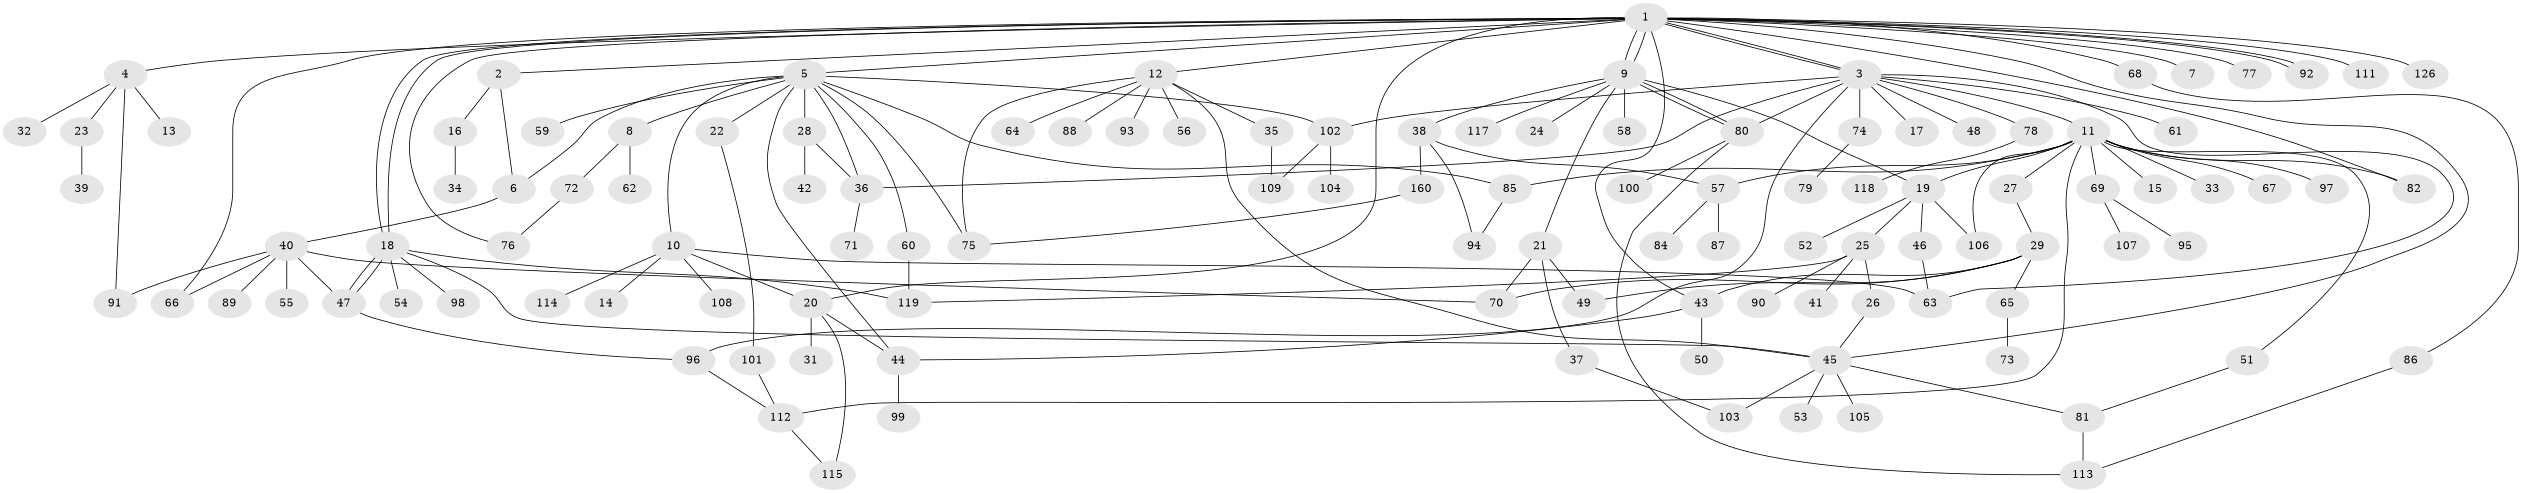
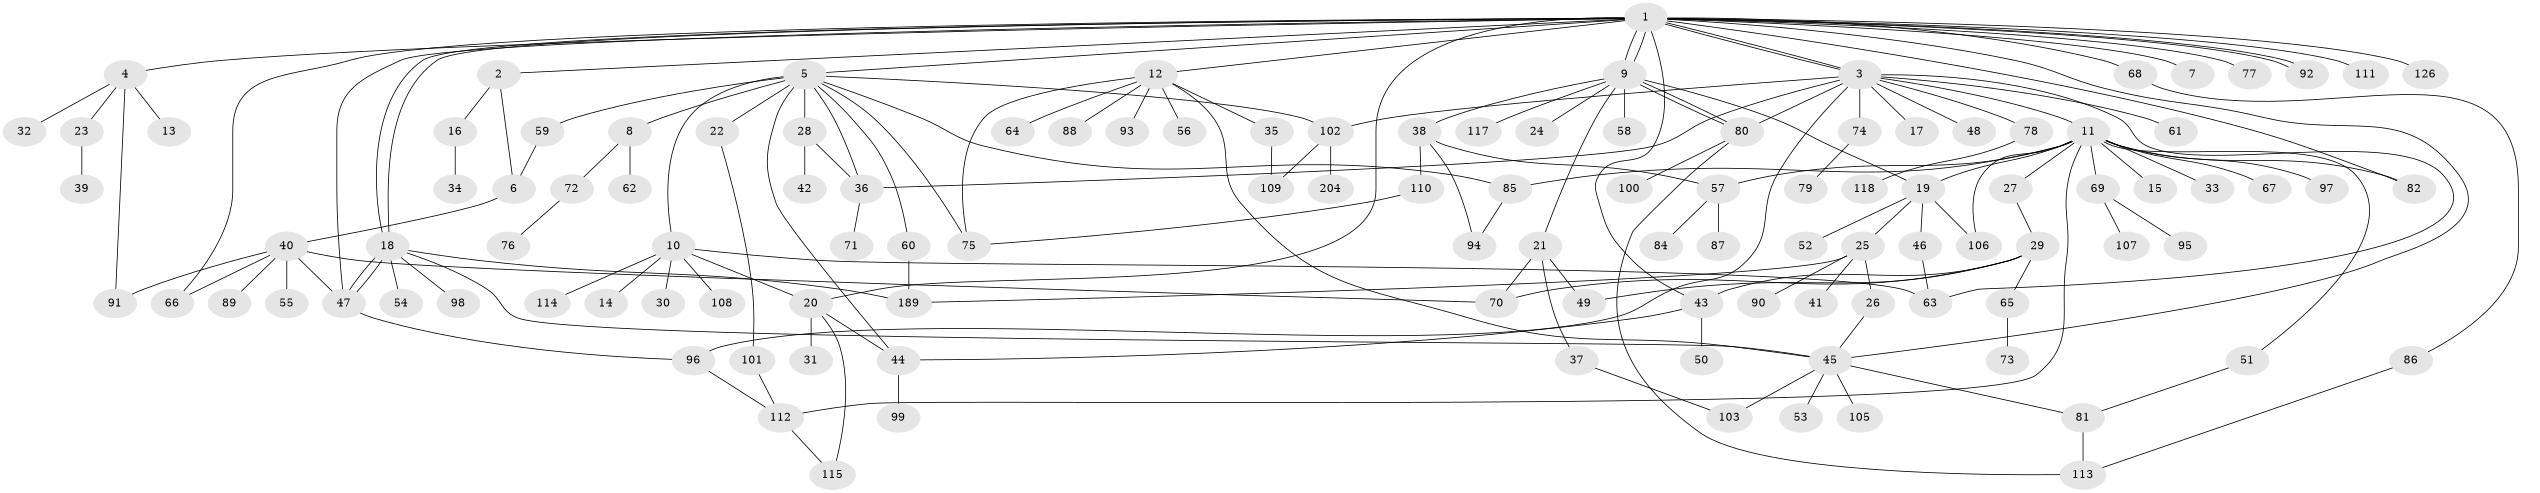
edge "1" -- "76": now "1" -- "47"
edge "5" -- "6": now "59" -- "6"
node "104": label "104" -> "204"
node "160": label "160" -> "110"
node "30": added
node "119": label "119" -> "189"
